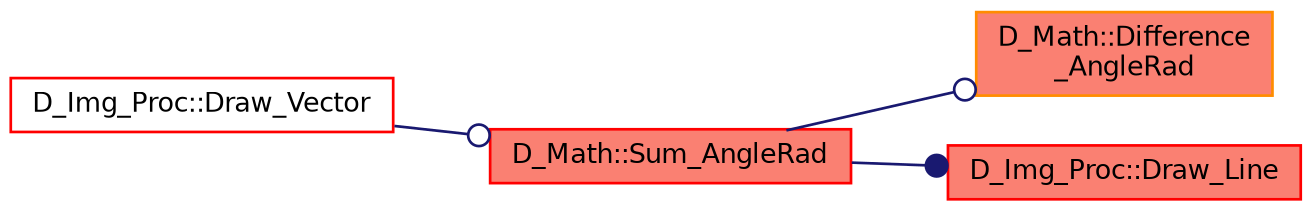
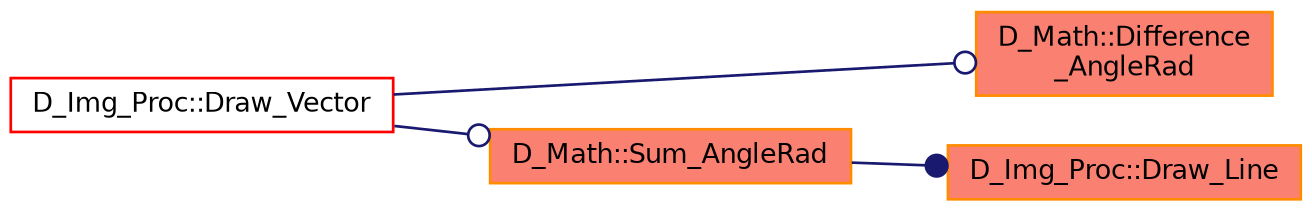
edge "D_Math::Sum_AngleRad" -> "D_Math::Difference _AngleRad": now "D_Img_Proc::Draw_Vector" -> "D_Math::Difference _AngleRad"
node "D_Math::Sum_AngleRad": color red -> darkorange
node "D_Img_Proc::Draw_Line": color red -> darkorange
